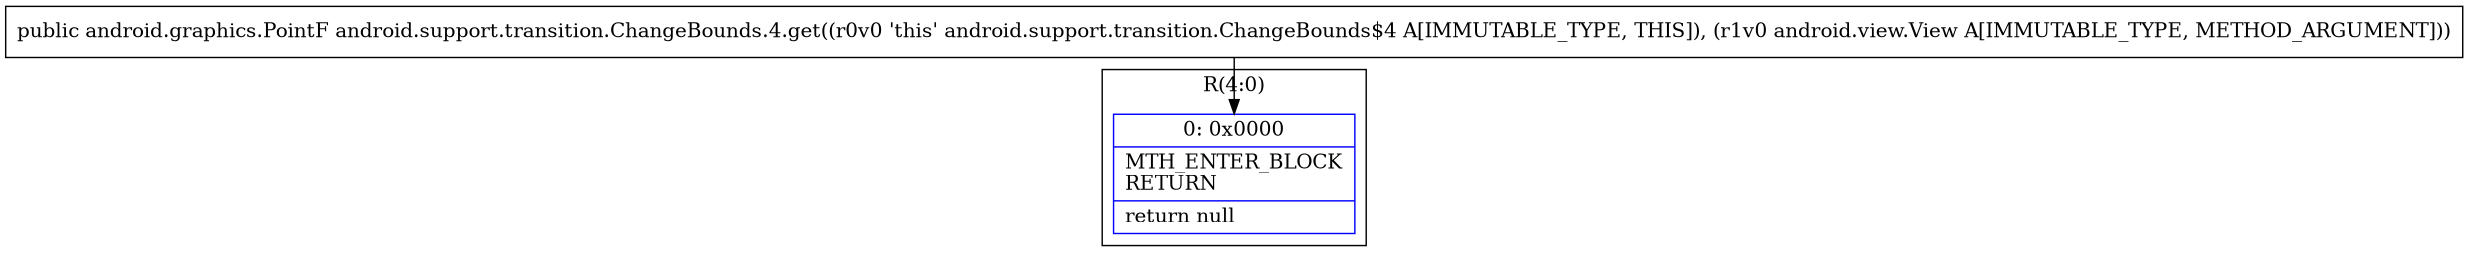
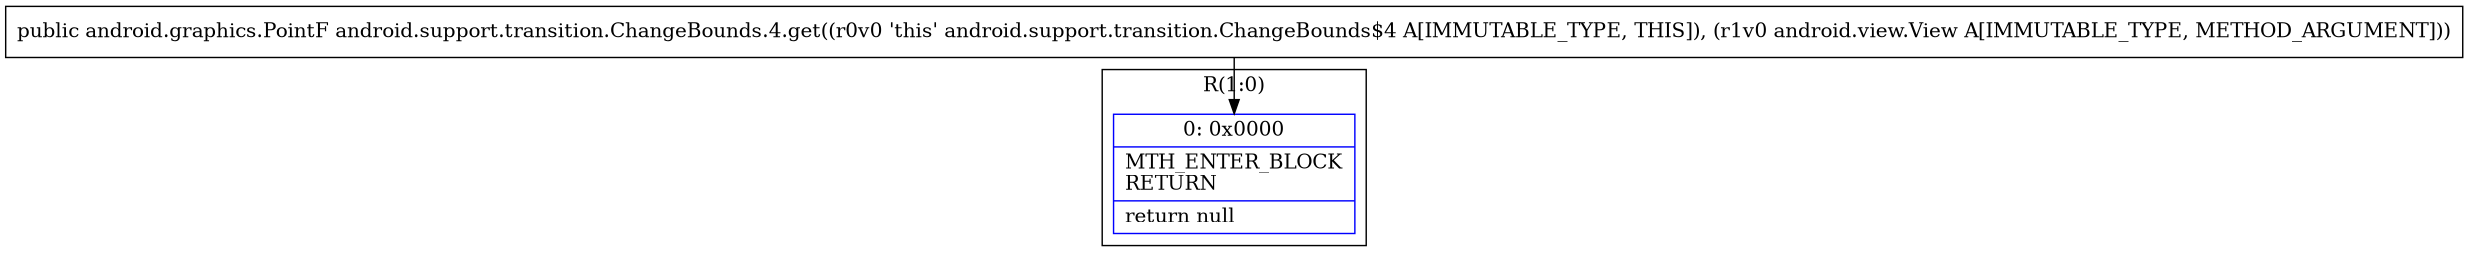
cluster "R(4:0)": label "R(4:0)" -> "R(1:0)"
